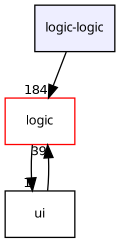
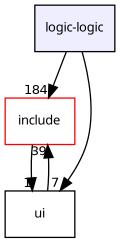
edge "logic-logic" -> "ui": added
node "logic": label "logic" -> "include"
